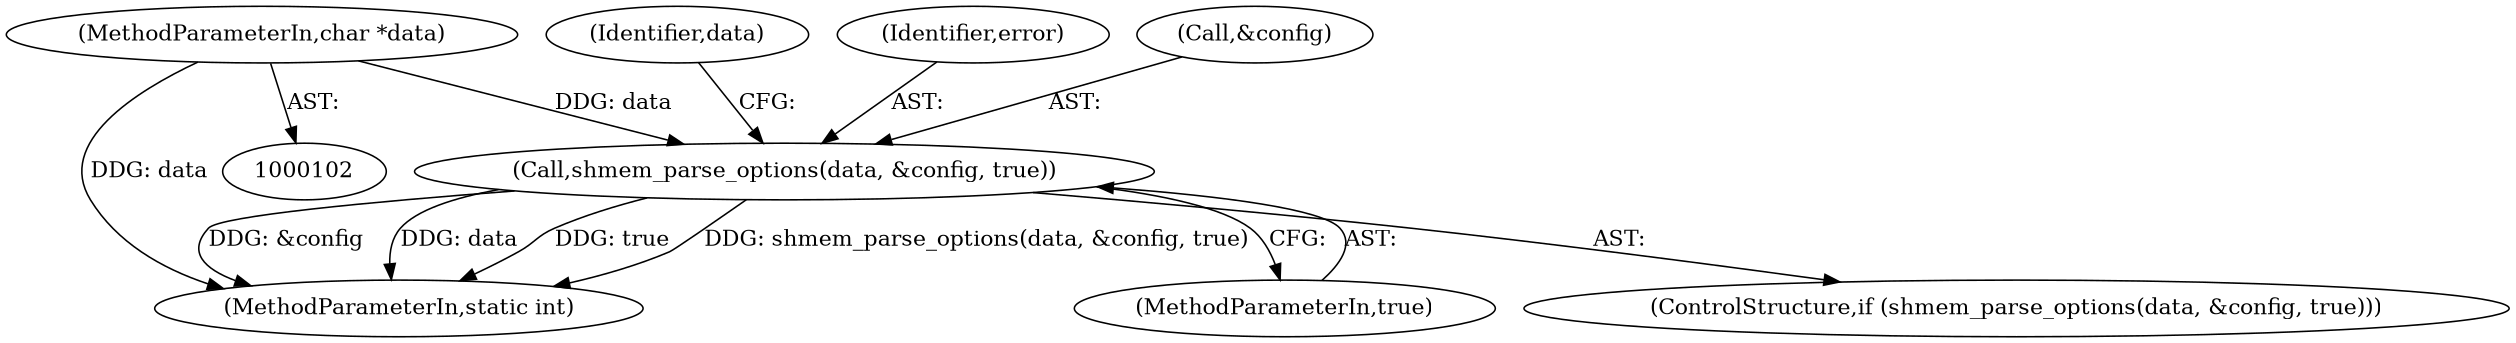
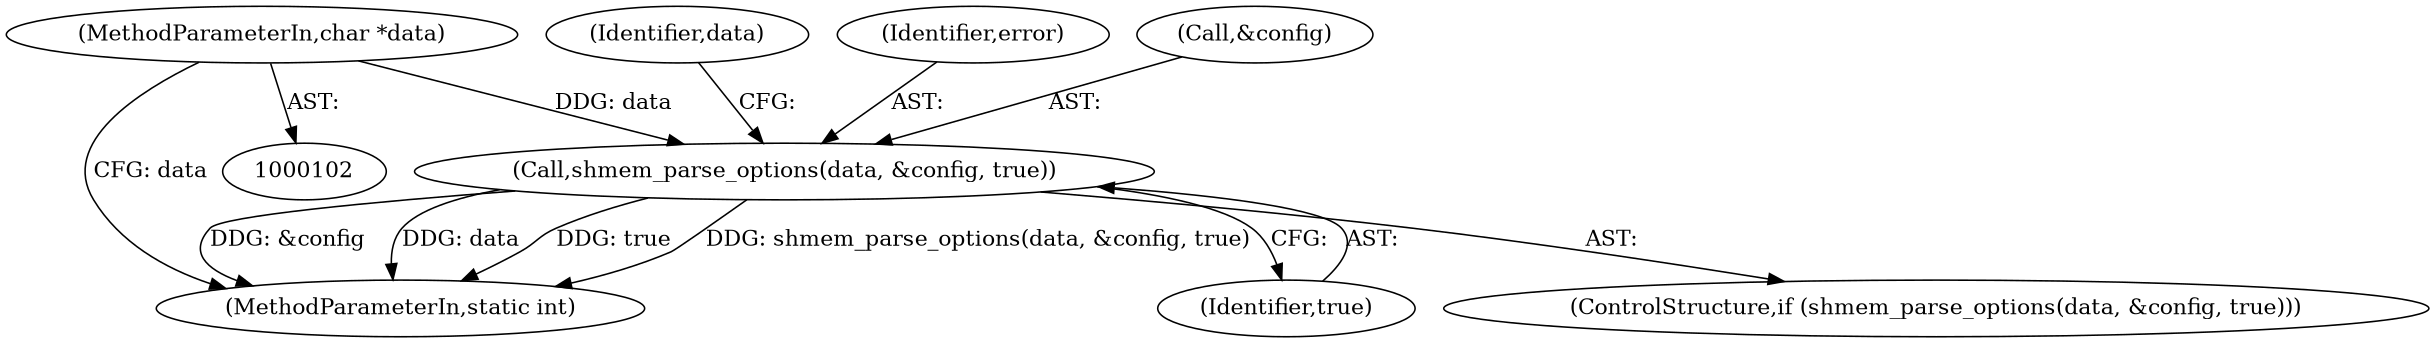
edge "(MethodParameterIn,char *data)" -> "(MethodParameterIn,static int)": label "DDG: data" -> "CFG: data"
node "(MethodParameterIn,true)": label "(MethodParameterIn,true)" -> "(Identifier,true)"
